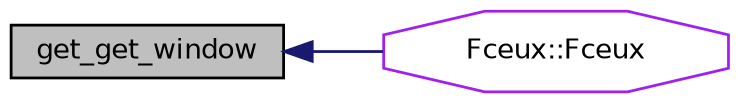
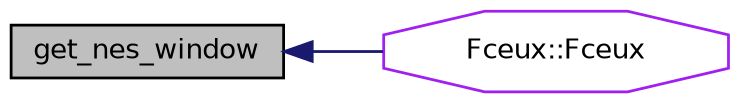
node "get_get_window": label "get_get_window" -> "get_nes_window"
